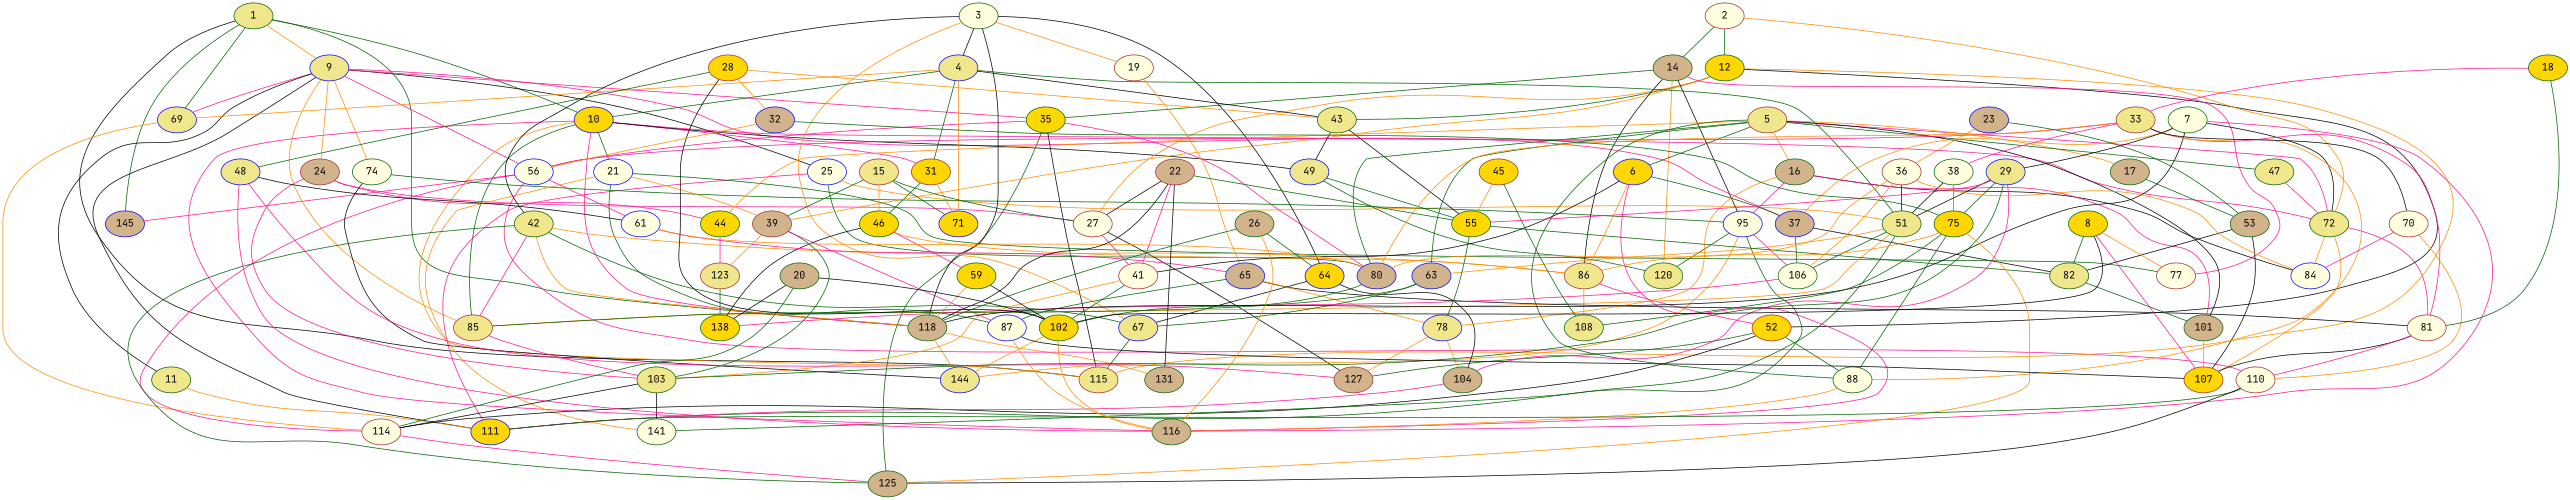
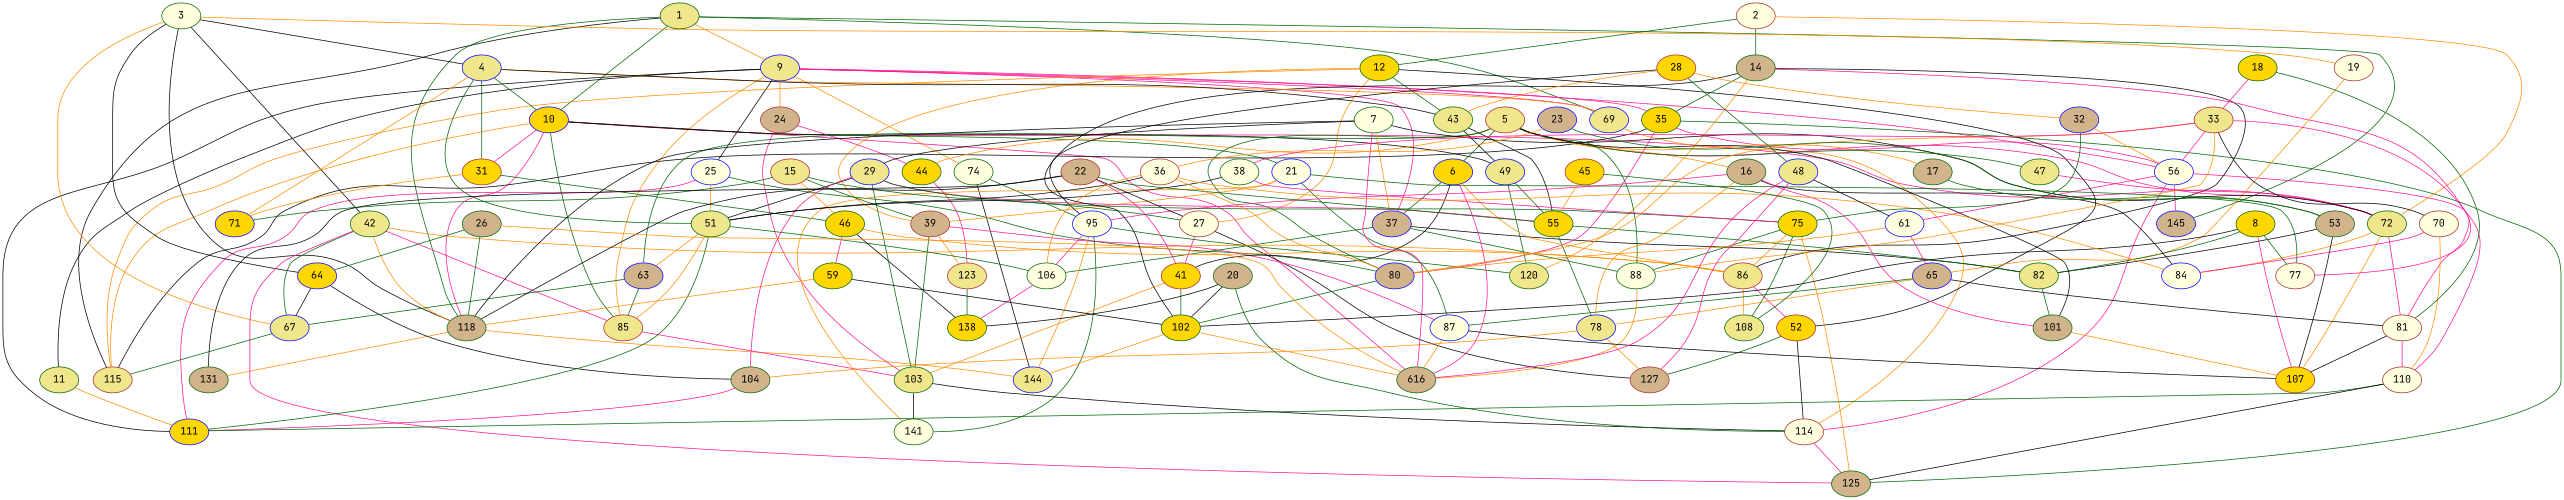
edge "24" -- "27": removed
edge "8" -- "77": color darkorange -> darkgreen
node "41": fillcolor lightyellow -> gold
edge "52" -- "88": now "37" -- "88"
node "116": label "116" -> "616"
edge "42" -- "125": color darkgreen -> deeppink
